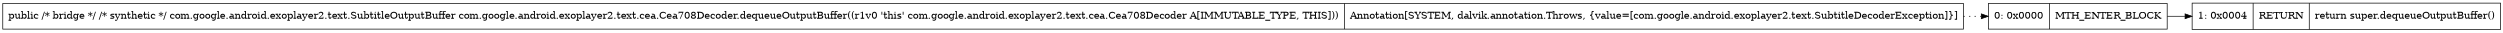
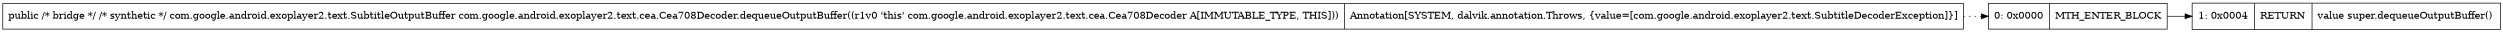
node "1: 0x0004": text "return super.dequeueOutputBuffer()" -> "value super.dequeueOutputBuffer()"
